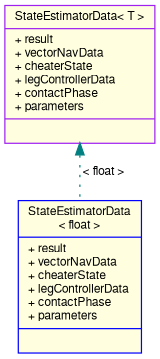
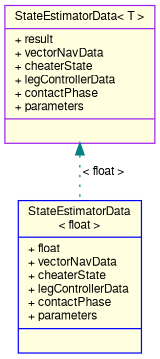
node "StateEstimatorData": text "+ result" -> "+ float"
